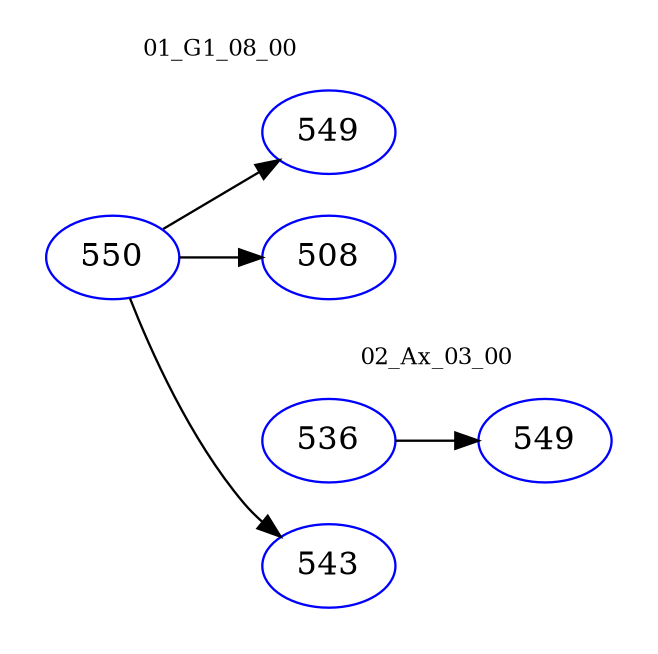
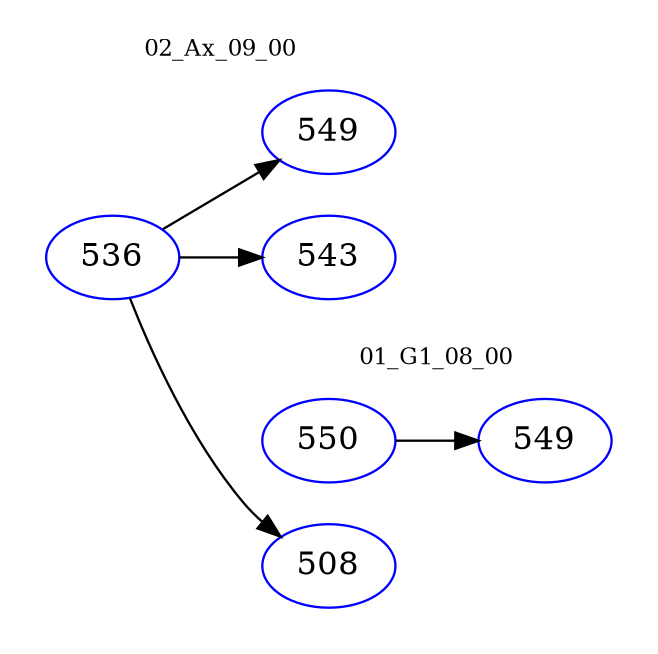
edge "550" -> "508": now "536" -> "508"
cluster "02_Ax_03_00": label "02_Ax_03_00" -> "02_Ax_09_00"
edge "550" -> "543": now "536" -> "543"
